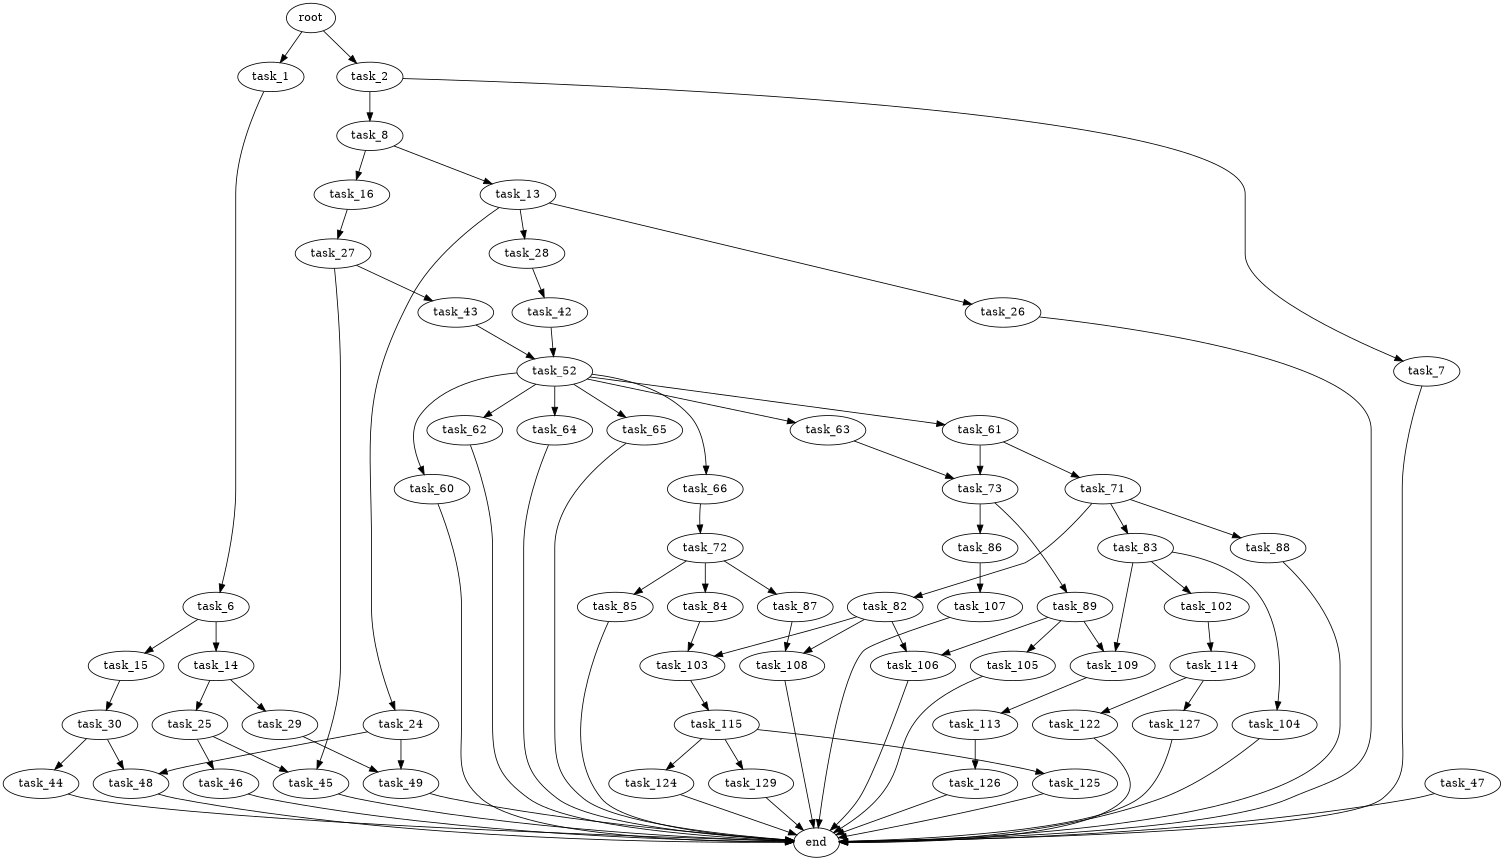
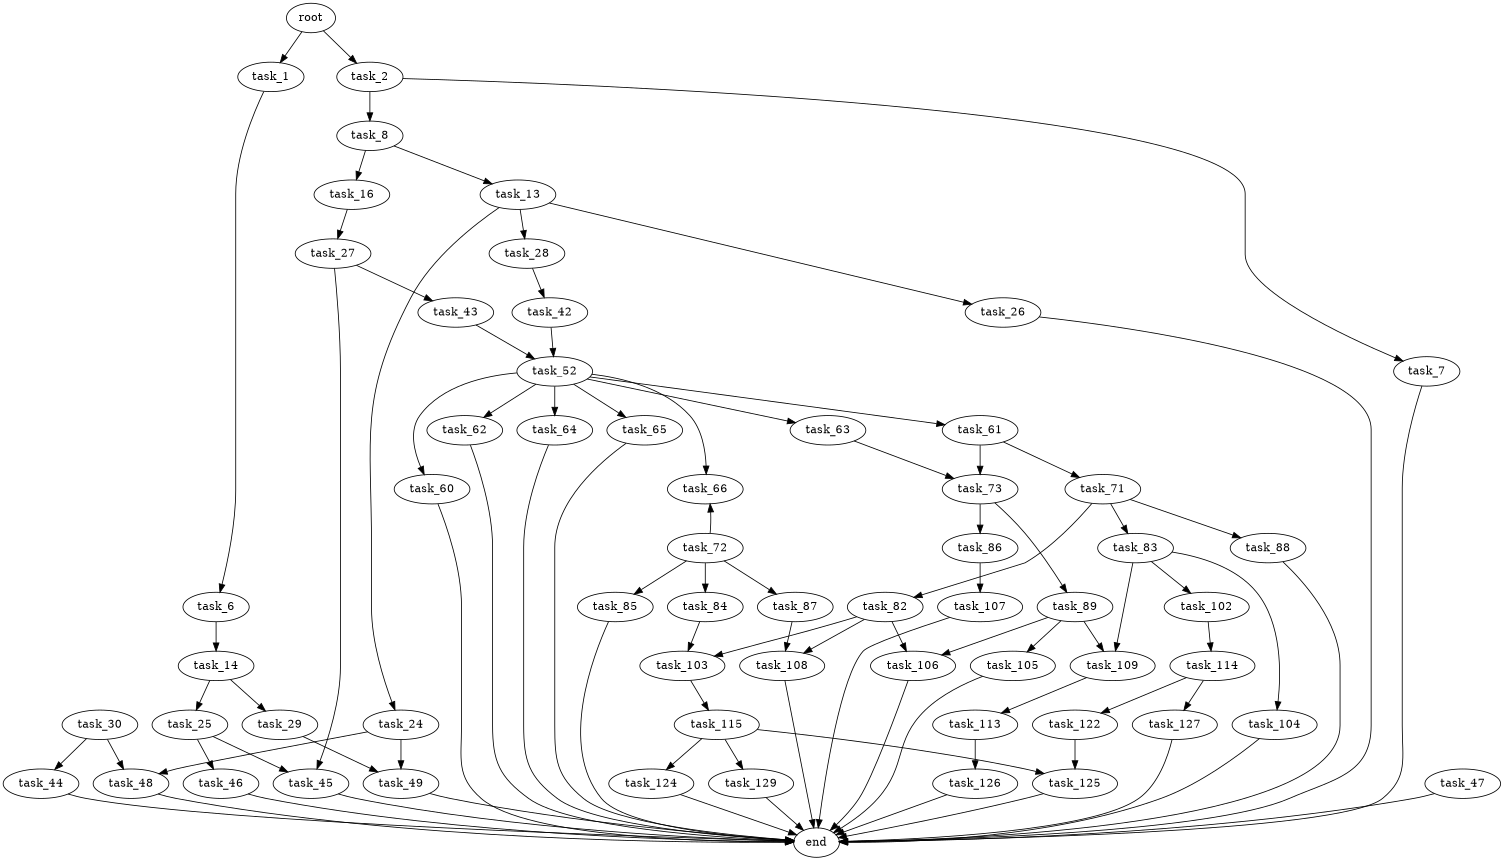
edge "task_66" -> "task_72": reversed
node "task_15": removed
edge "task_122" -> "end": now "task_122" -> "task_125"
